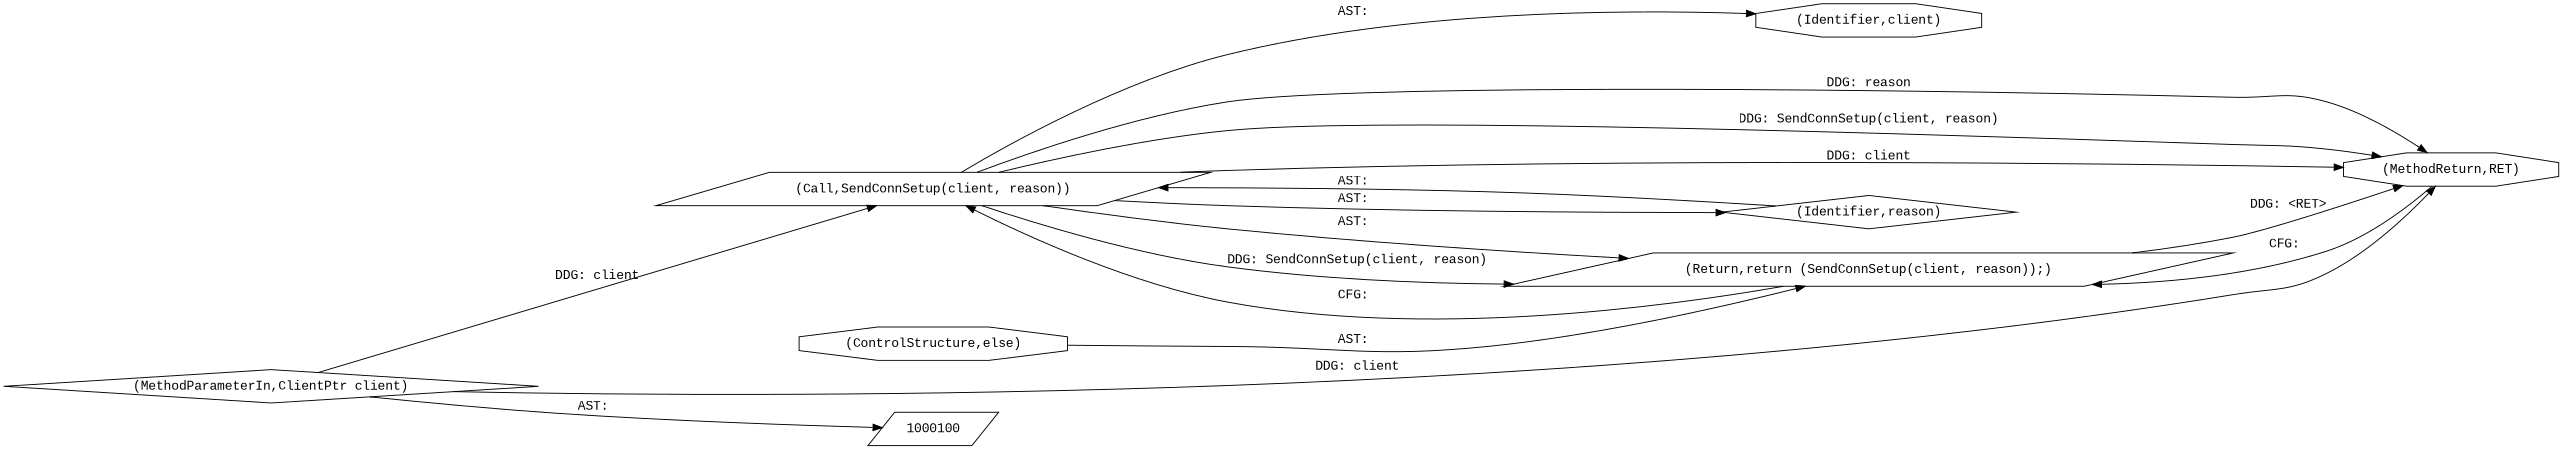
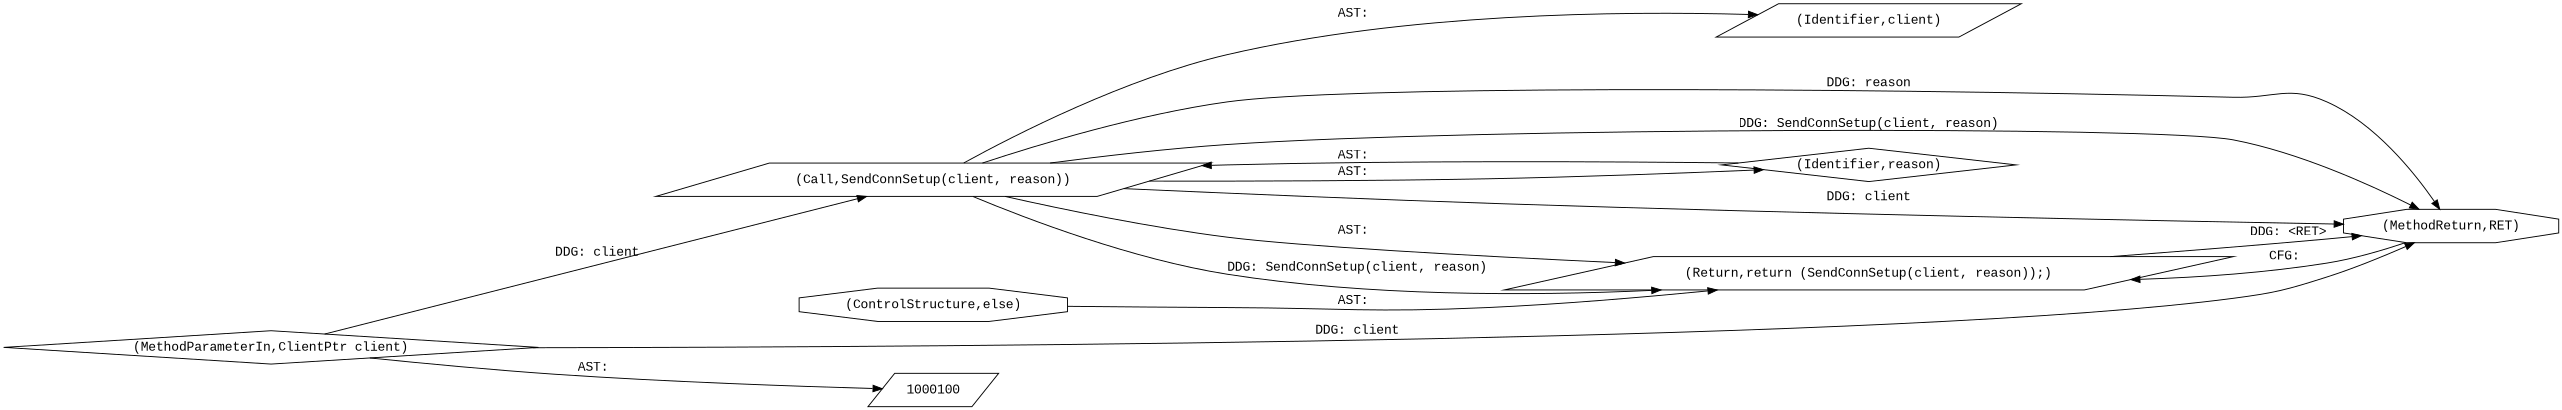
node "(Identifier,client)": shape octagon -> parallelogram
edge "(Return,return (SendConnSetup(client, reason));)" -> "(Call,SendConnSetup(client, reason))": removed, label "CFG:"
